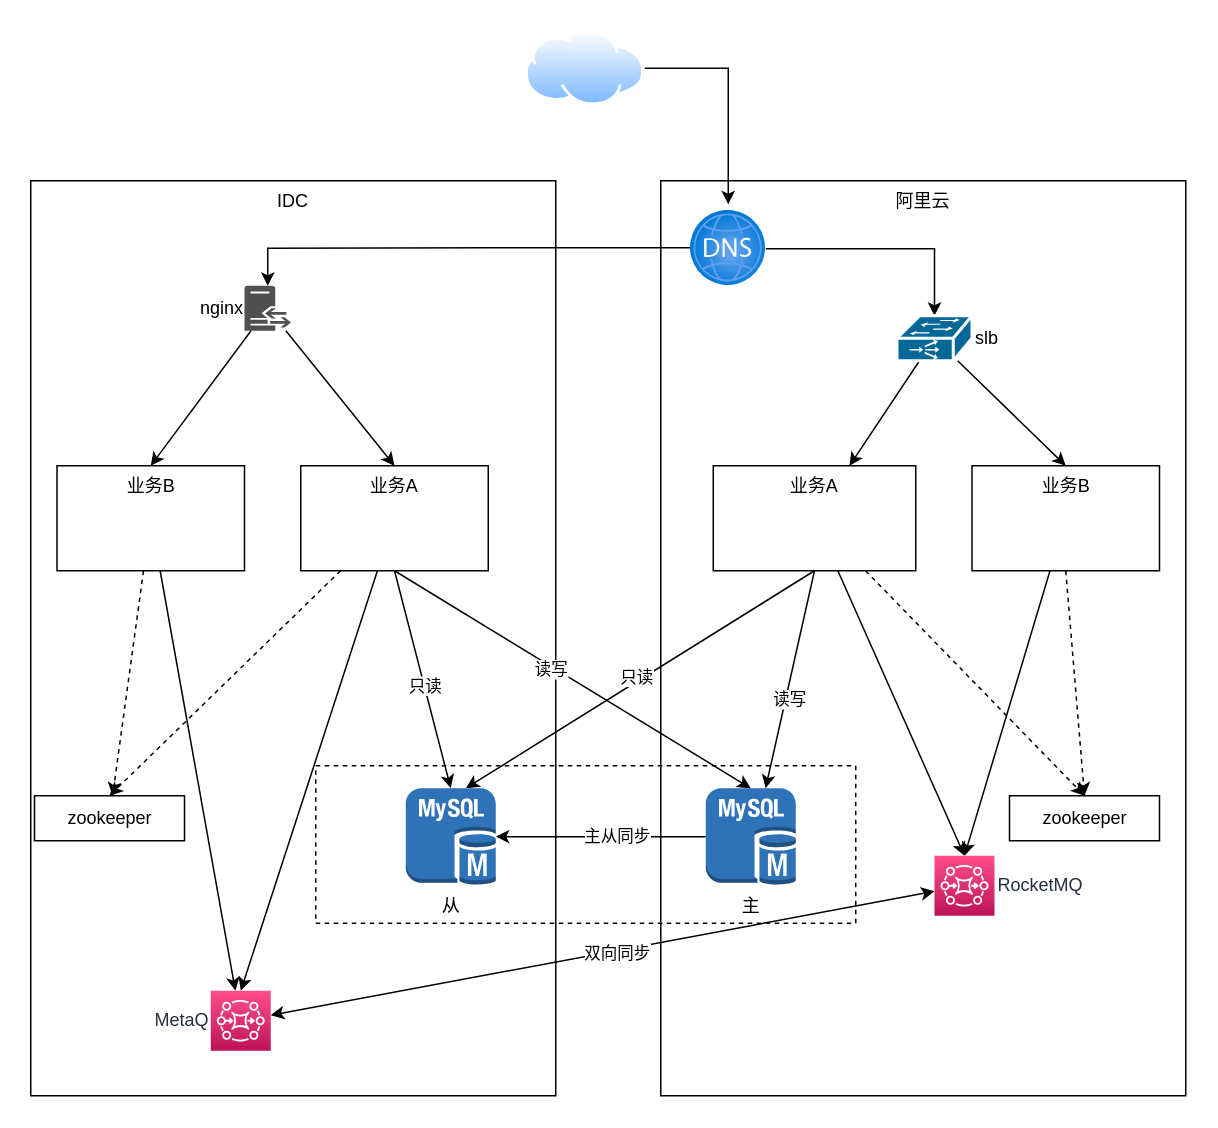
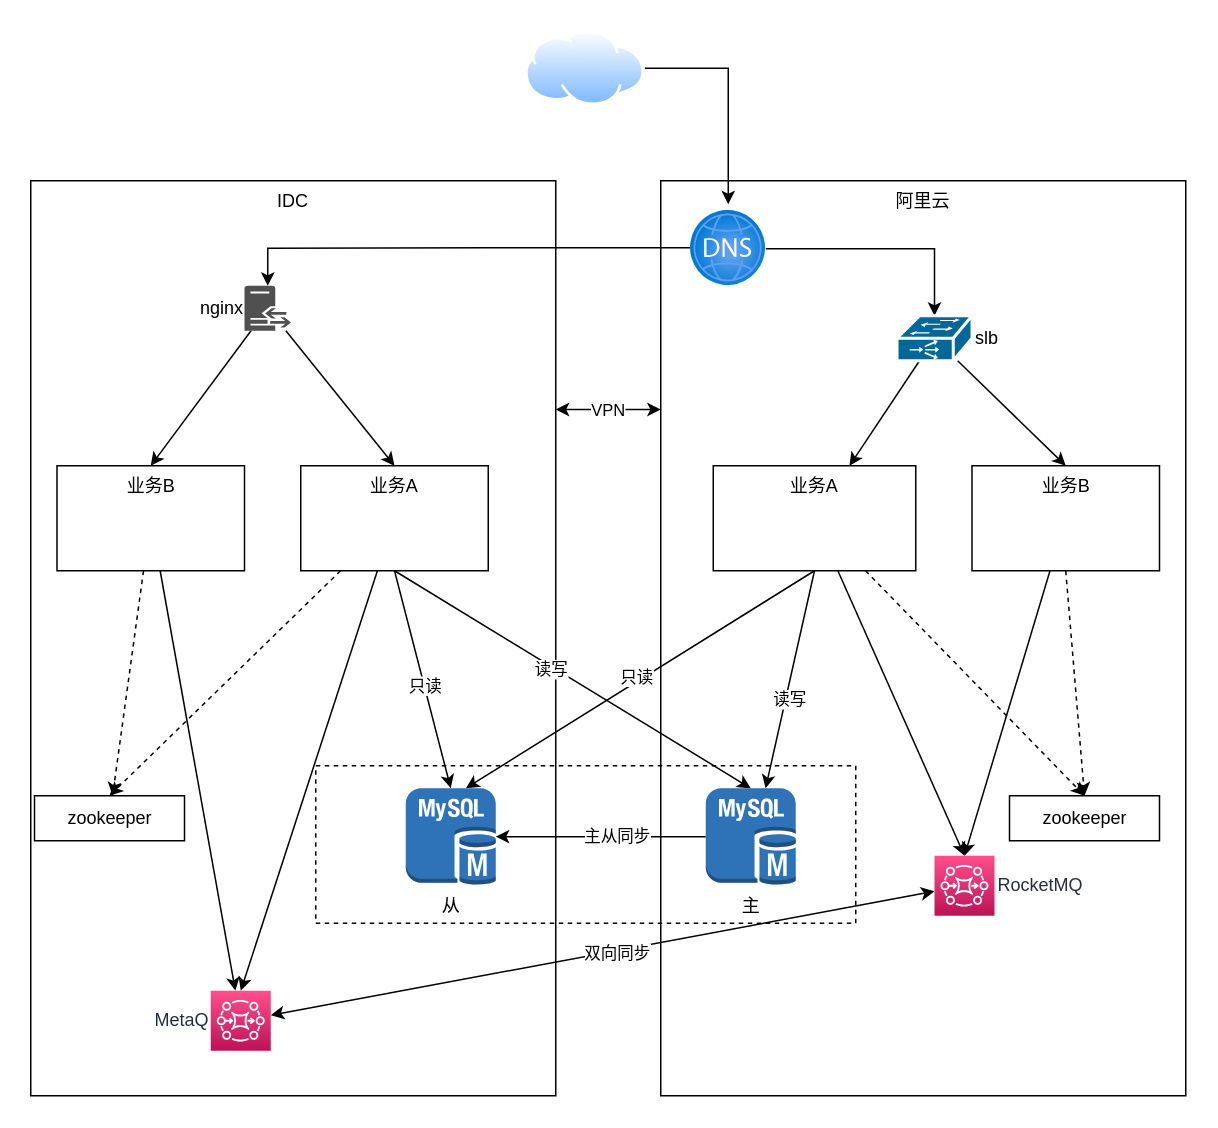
edge "IDC" -- "阿里云": added, label "VPN"
